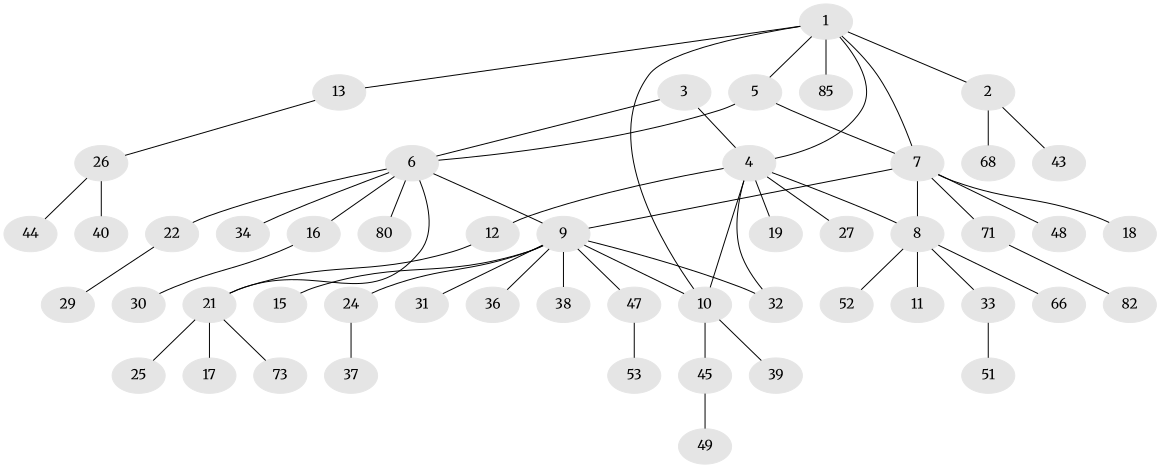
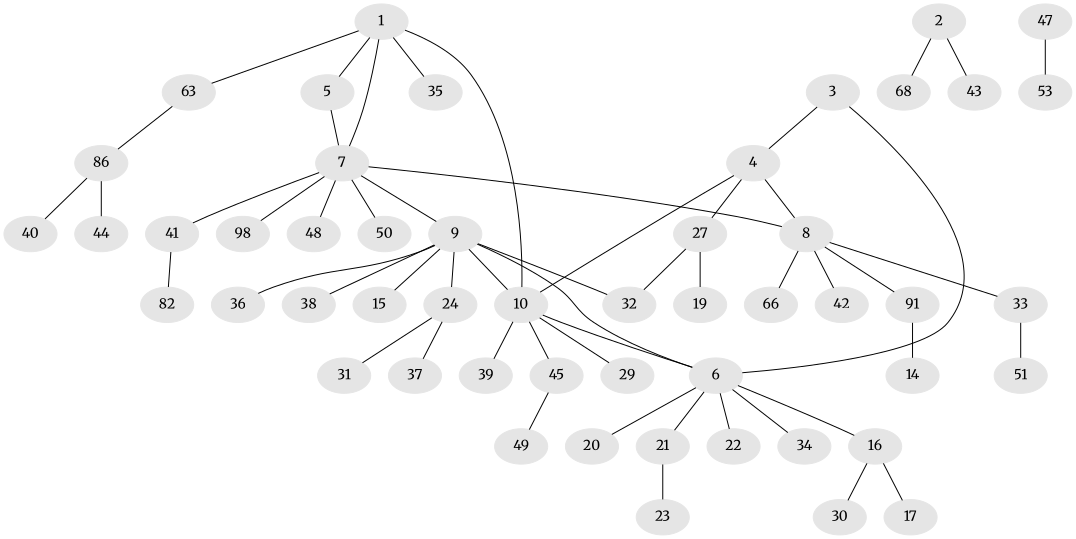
edge "1" -- "2": removed
node "13": label "13" -> "63"
node "85": label "85" -> "35"
edge "1" -- "4": removed
edge "5" -- "6": now "10" -- "6"
node "26": label "26" -> "86"
edge "4" -- "19": now "27" -- "19"
node "80": label "80" -> "20"
node "50": added
node "12": removed
node "71": label "71" -> "41"
node "18": label "18" -> "98"
edge "4" -- "32": now "27" -- "32"
edge "22" -- "29": now "10" -- "29"
edge "9" -- "31": now "24" -- "31"
edge "9" -- "47": removed
node "52": label "52" -> "42"
node "11": label "11" -> "91"
edge "21" -- "17": now "16" -- "17"
node "25": removed
node "73": label "73" -> "23"
node "14": added
